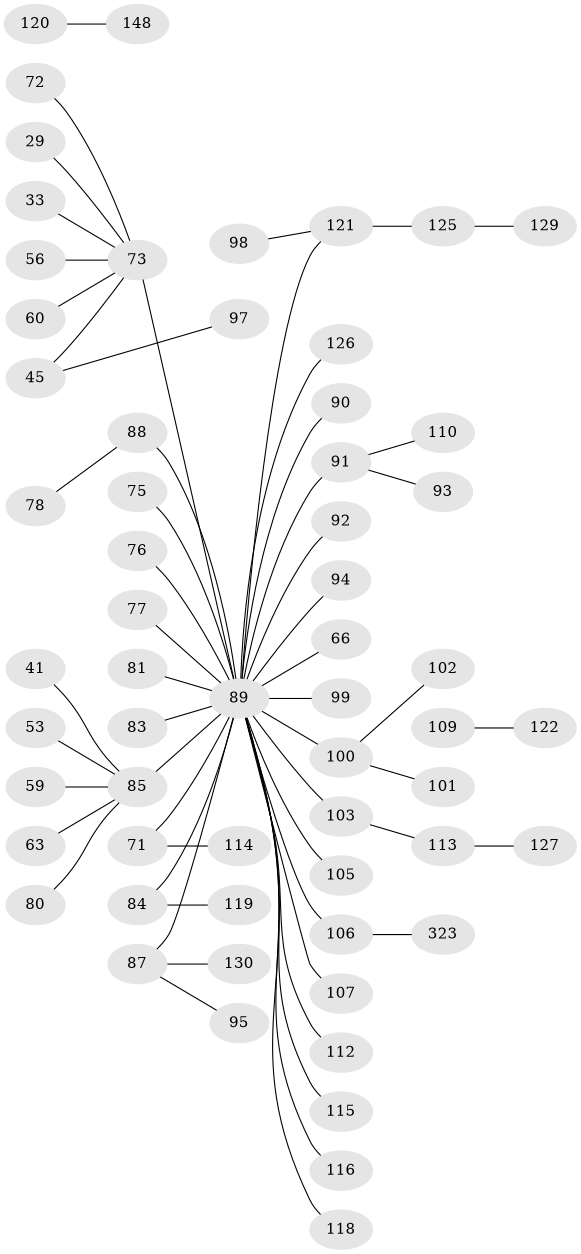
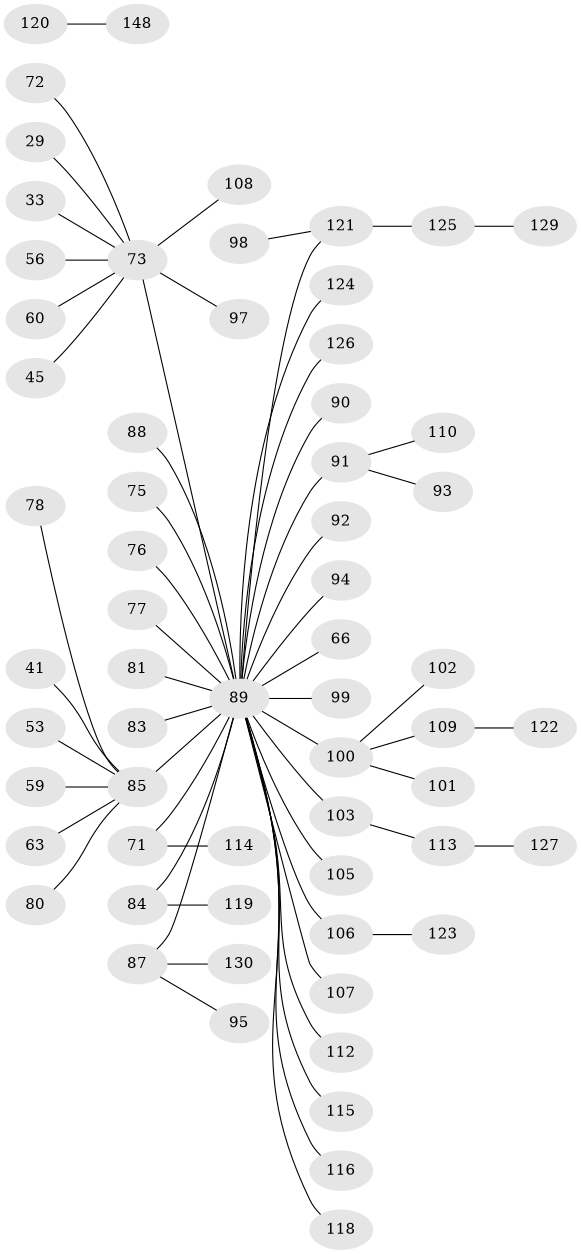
node "108": added
node "124": added
edge "97" -- "45": now "97" -- "73"
edge "88" -- "78": now "85" -- "78"
edge "109" -- "100": added
node "323": label "323" -> "123"
